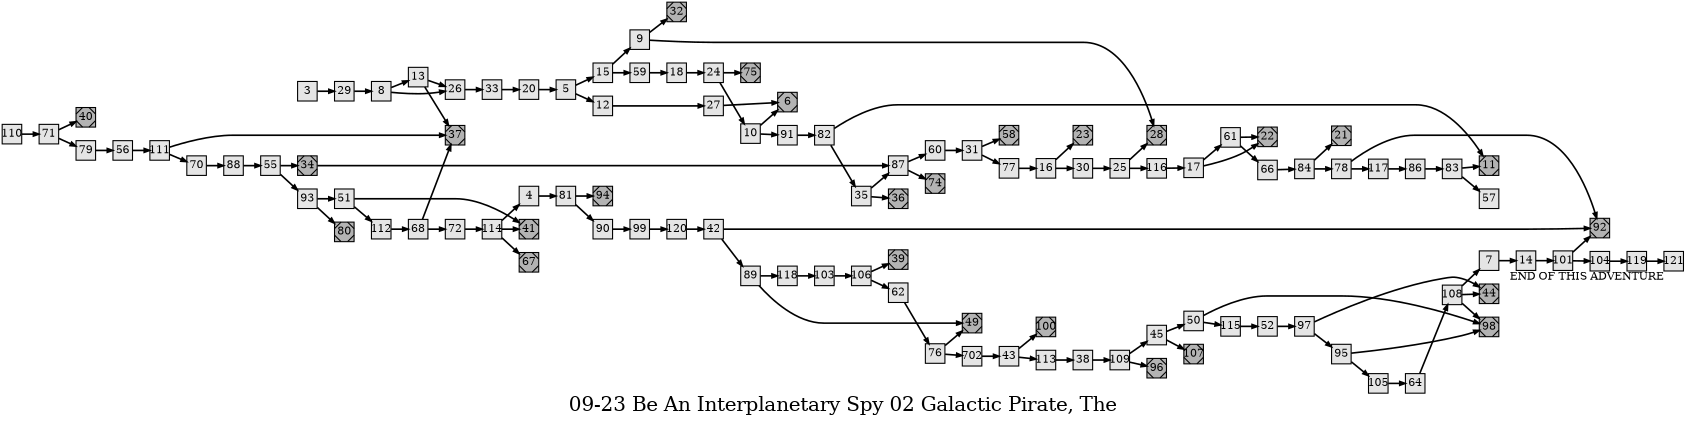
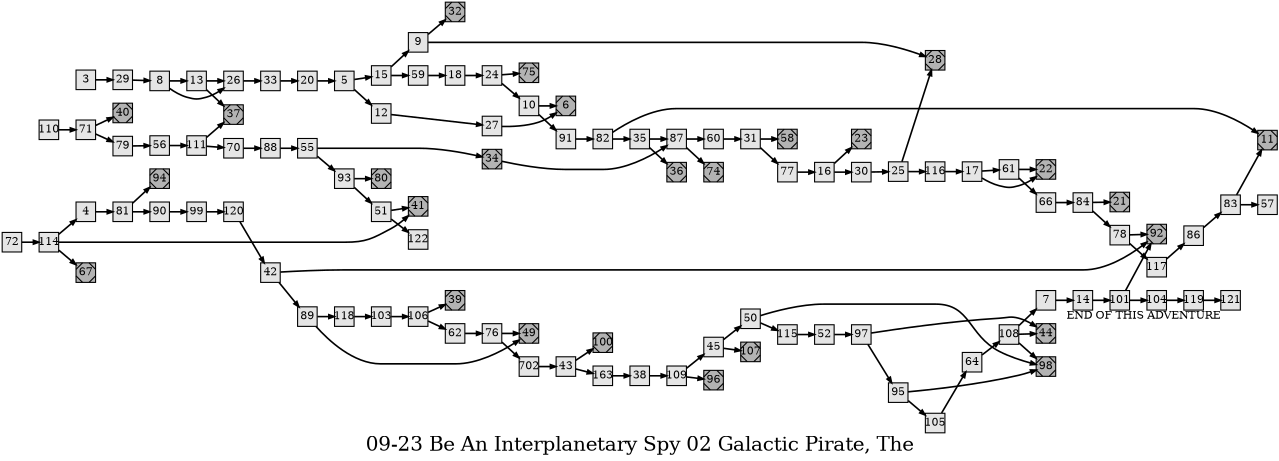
node "112": label "112" -> "122"
node "68": removed
node "113": label "113" -> "163"
